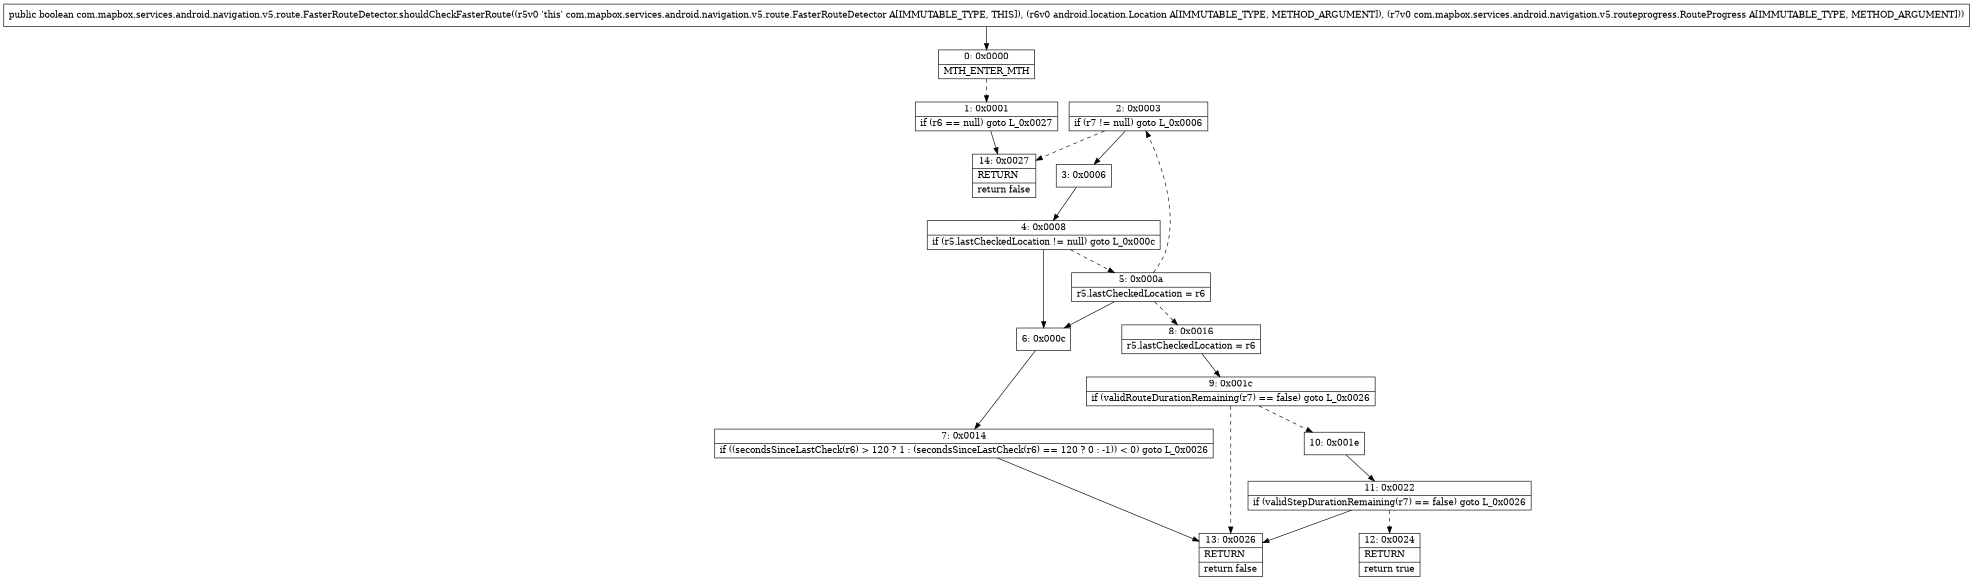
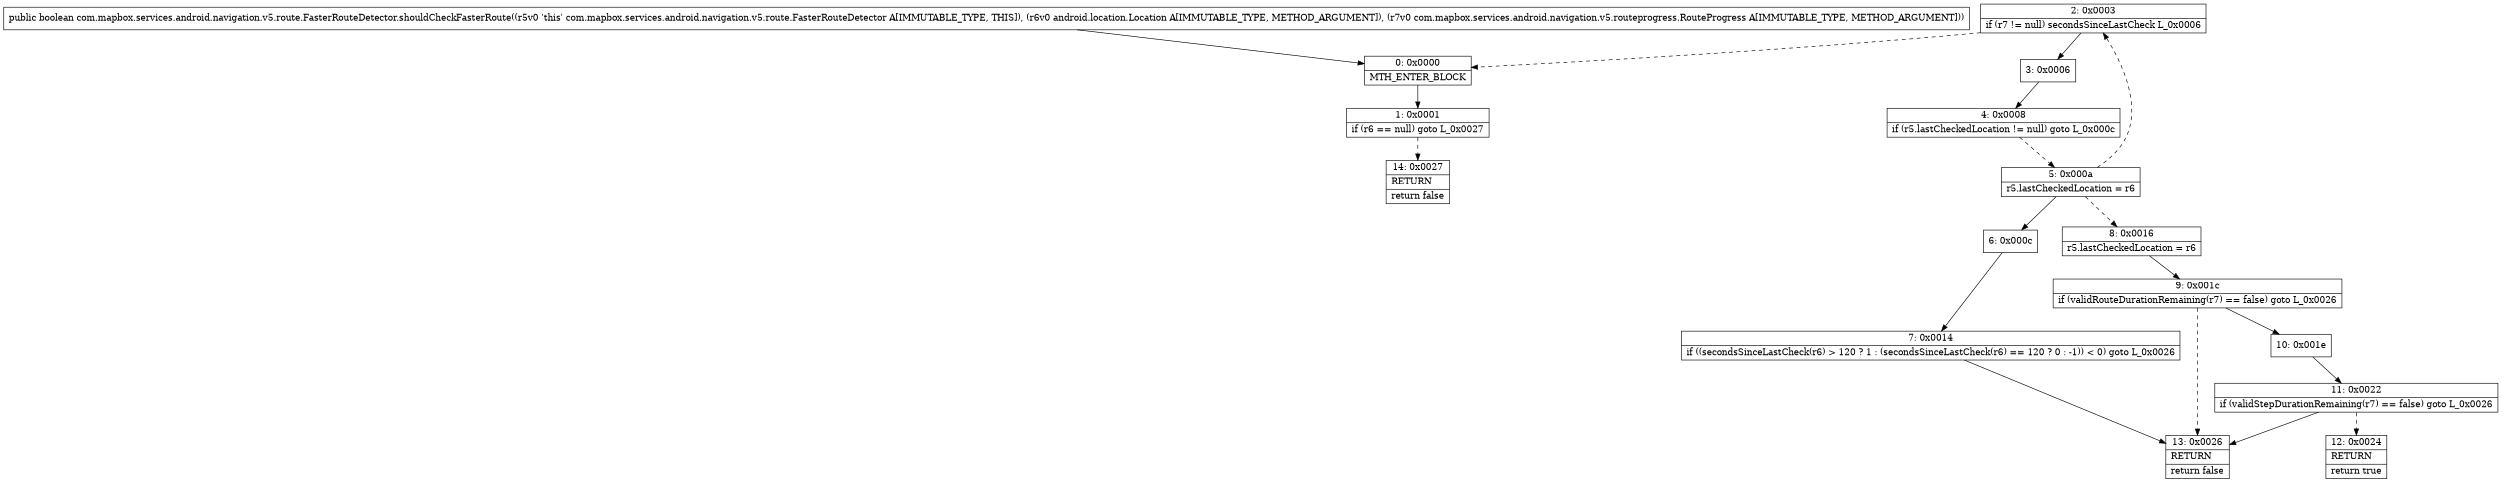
node "0: 0x0000": text "MTH_ENTER_MTH" -> "MTH_ENTER_BLOCK"
edge "0: 0x0000" -> "1: 0x0001": style dashed -> solid
node "2: 0x0003": text "if (r7 != null) goto L_0x0006" -> "if (r7 != null) secondsSinceLastCheck L_0x0006"
edge "1: 0x0001" -> "14: 0x0027": style solid -> dashed
edge "2: 0x0003" -> "14: 0x0027": now "2: 0x0003" -> "0: 0x0000"
edge "4: 0x0008" -> "6: 0x000c": removed
edge "9: 0x001c" -> "10: 0x001e": style dashed -> solid
